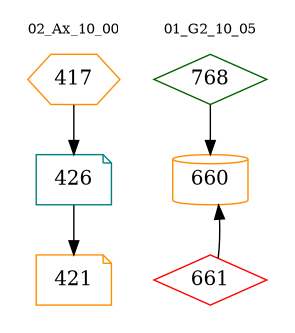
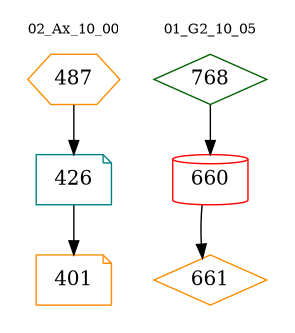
node "417": label "417" -> "487"
node "660": color darkorange -> red
edge "661" -> "660": reversed
node "421": label "421" -> "401"
node "661": color red -> darkorange
